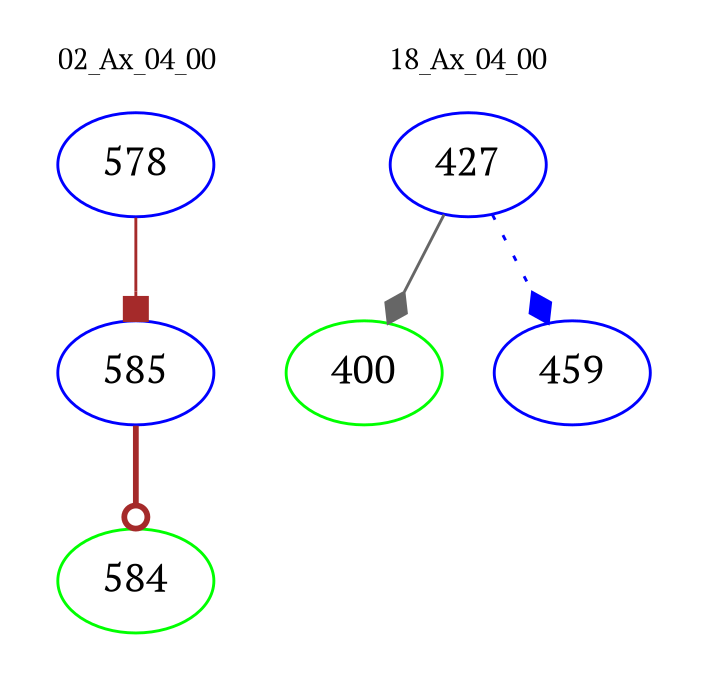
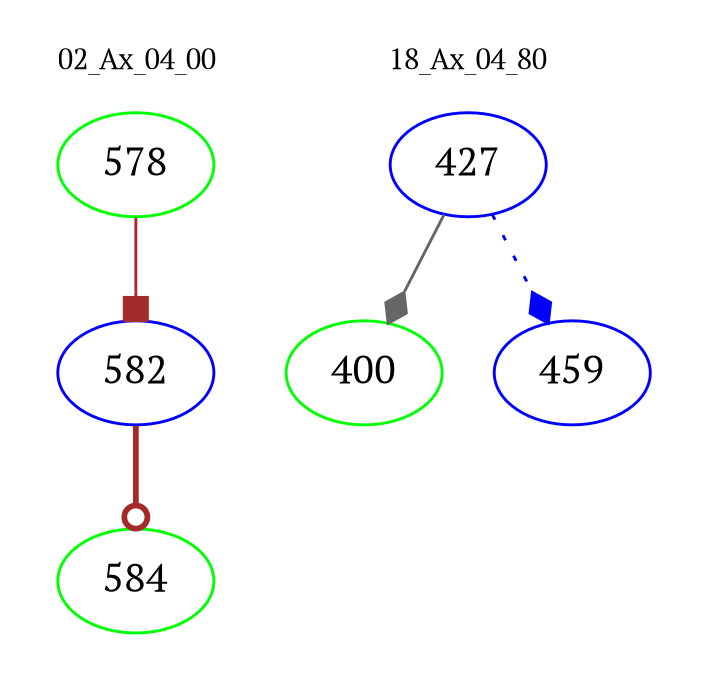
cluster "18_Ax_04_00": label "18_Ax_04_00" -> "18_Ax_04_80"
node "578": color blue -> green
node "585": label "585" -> "582"
